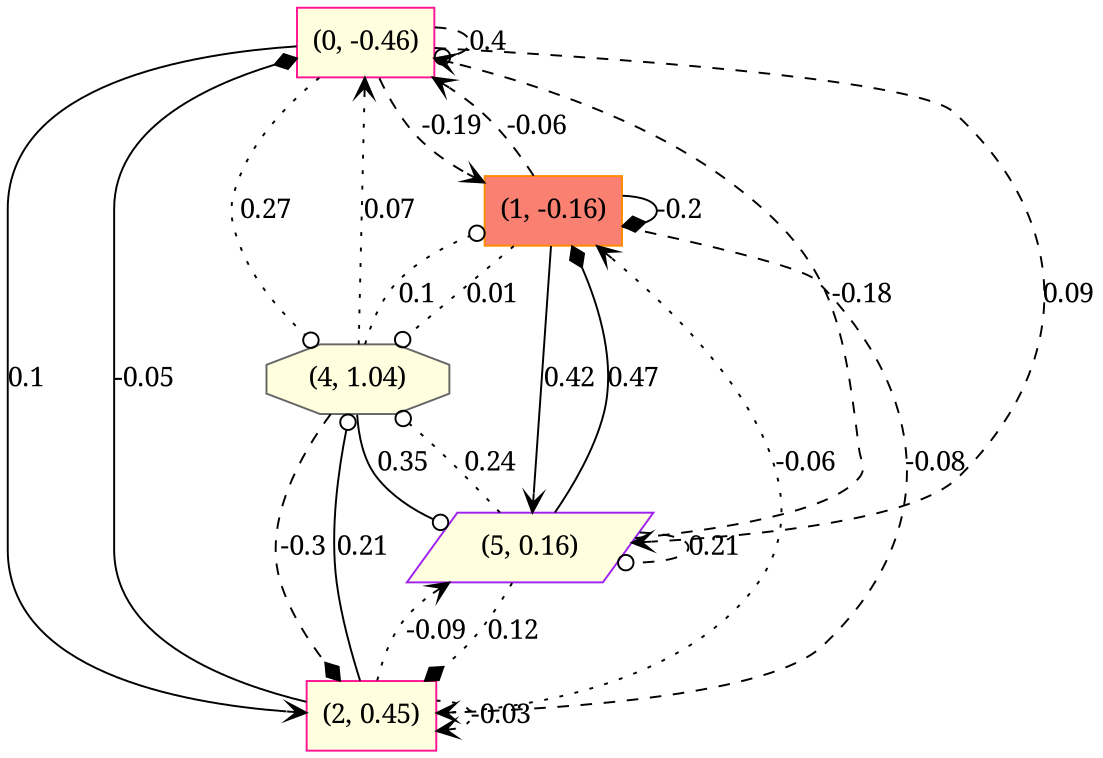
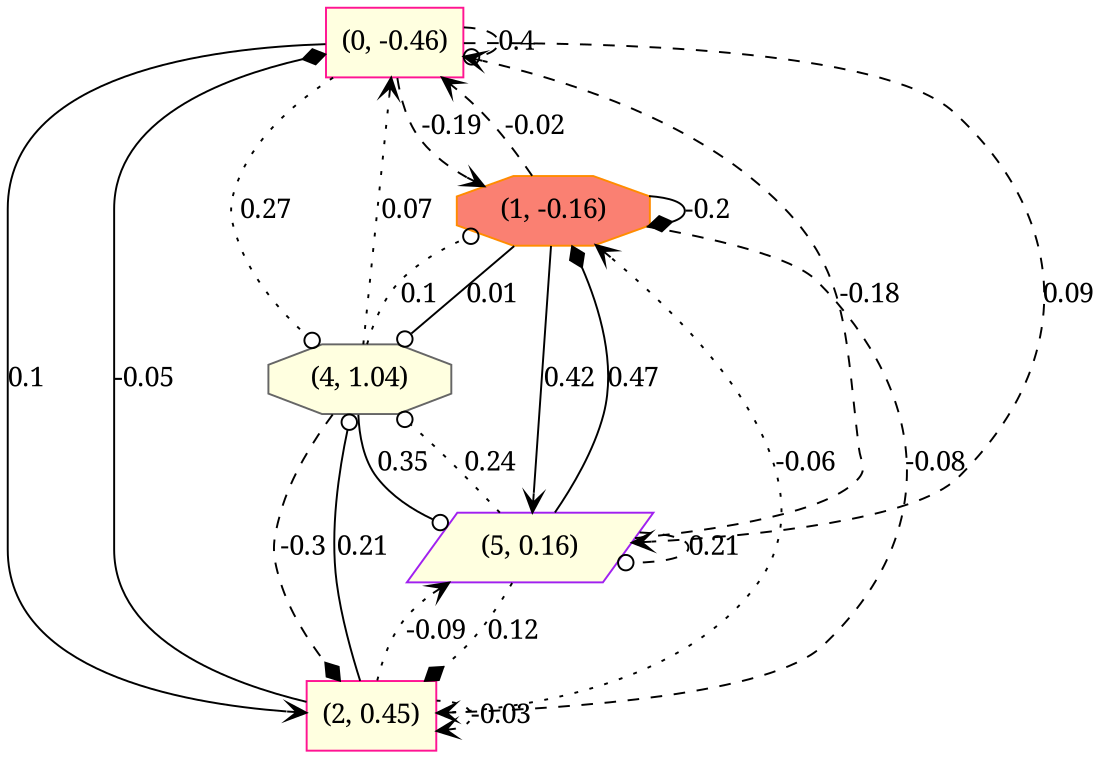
edge "(1, -0.16)" -> "(0, -0.46)": label "-0.06" -> "-0.02"
node "(1, -0.16)": shape box -> octagon
edge "(1, -0.16)" -> "(4, 1.04)": style dotted -> solid
